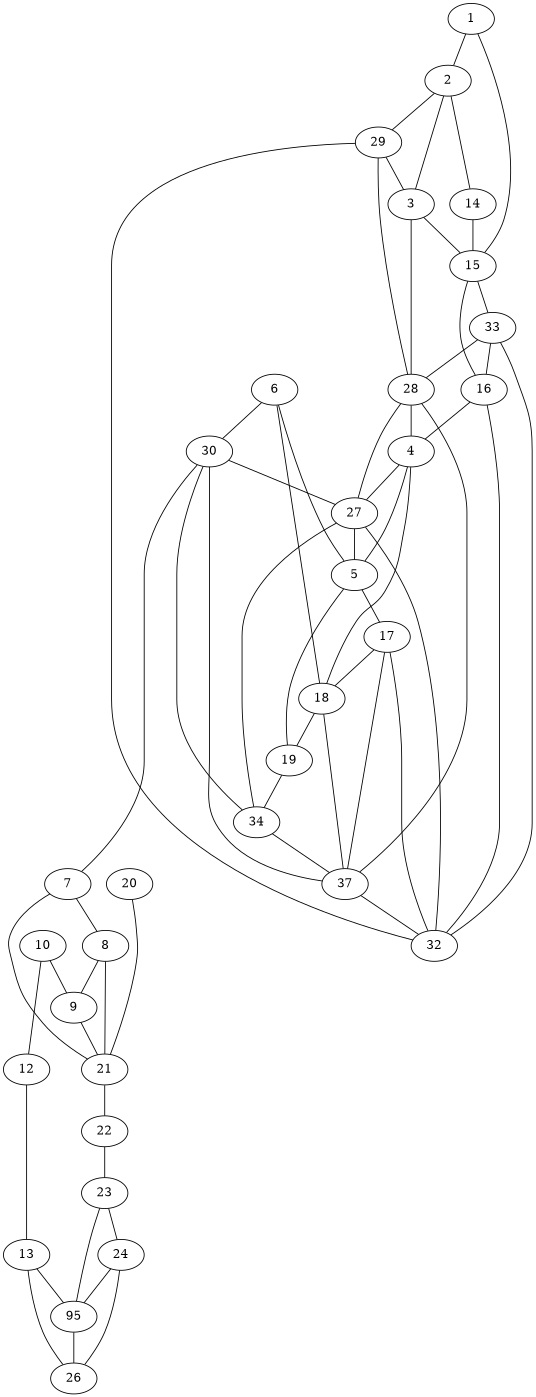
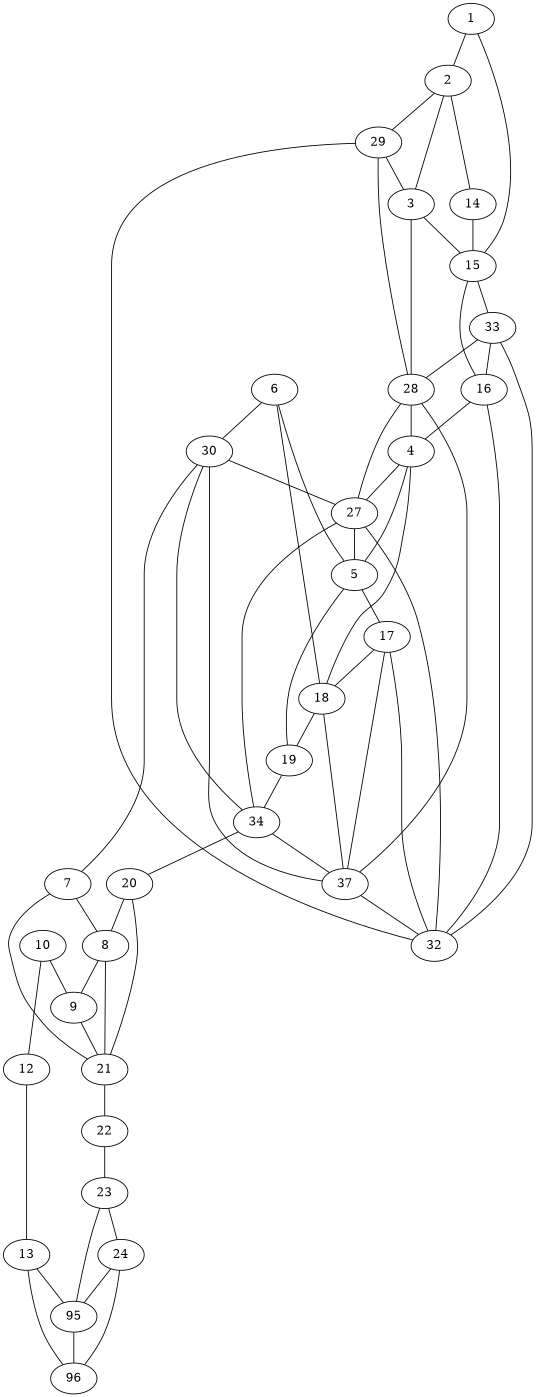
edge "34" -- "20": added
edge "20" -- "8": added
node "26": label "26" -> "96"
